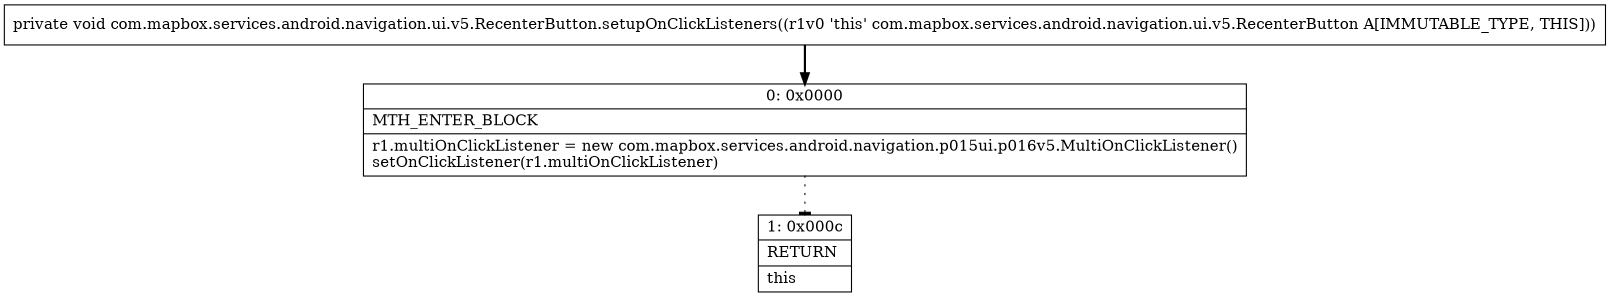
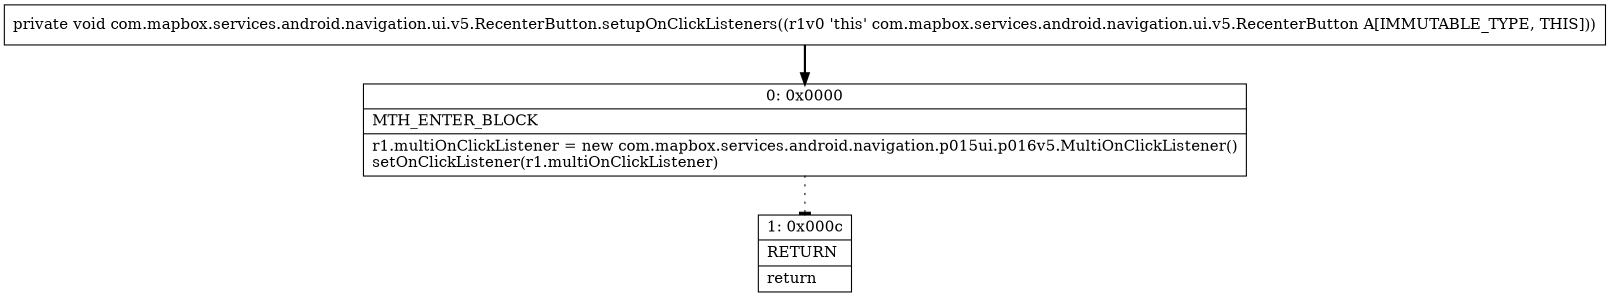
node "1: 0x000c": text "this" -> "return"
